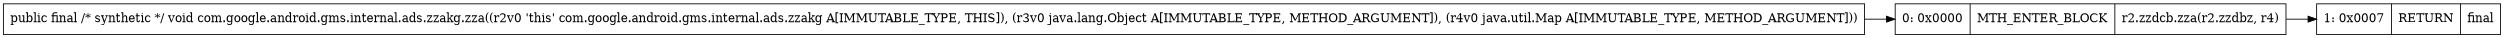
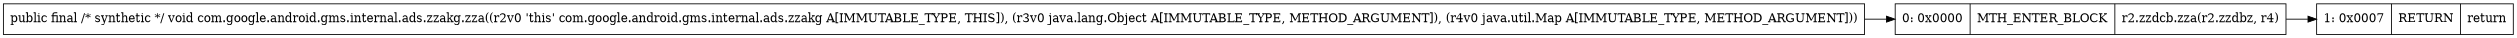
node "1: 0x0007": text "final" -> "return"
